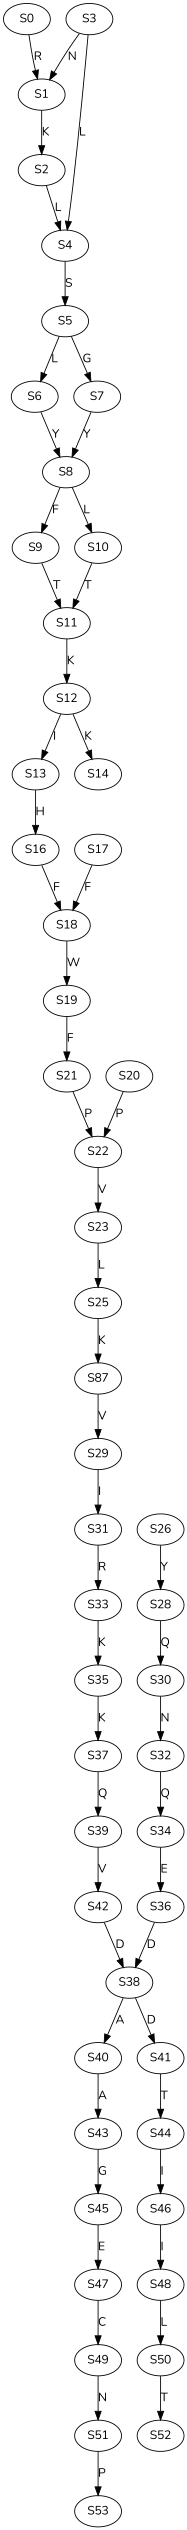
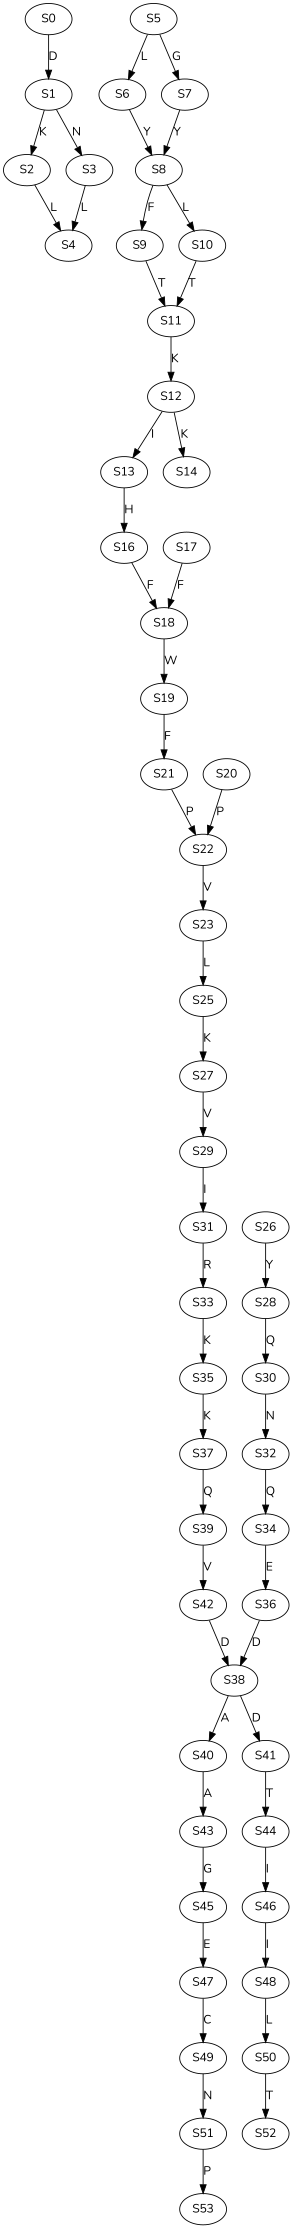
edge "S3" -> "S1": reversed
edge "S0" -> "S1": label "R" -> "D"
edge "S4" -> "S5": removed, label "S"
node "S87": label "S87" -> "S27"
